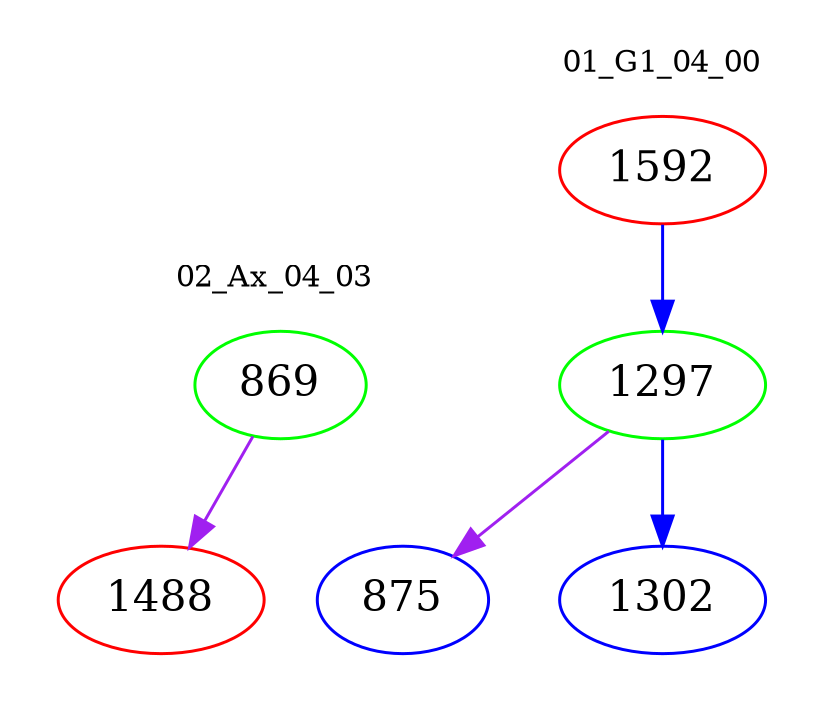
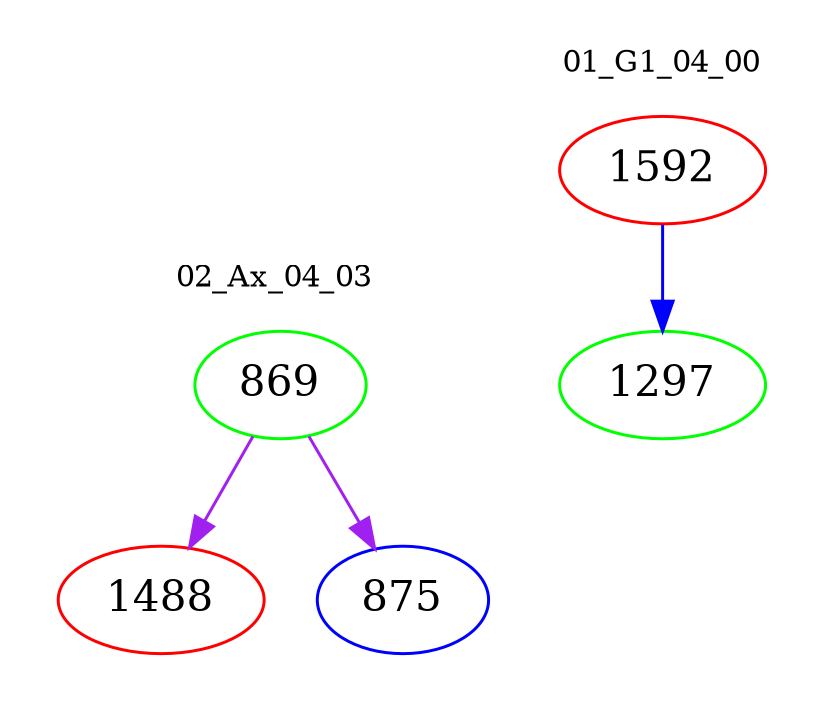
edge "1297" -> "875": now "869" -> "875"
node "1302": removed
